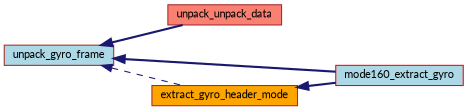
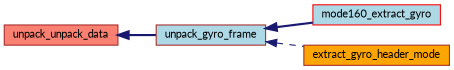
edge "unpack_unpack_data" -> "unpack_gyro_frame": reversed
edge "mode160_extract_gyro" -> "extract_gyro_header_mode": removed
